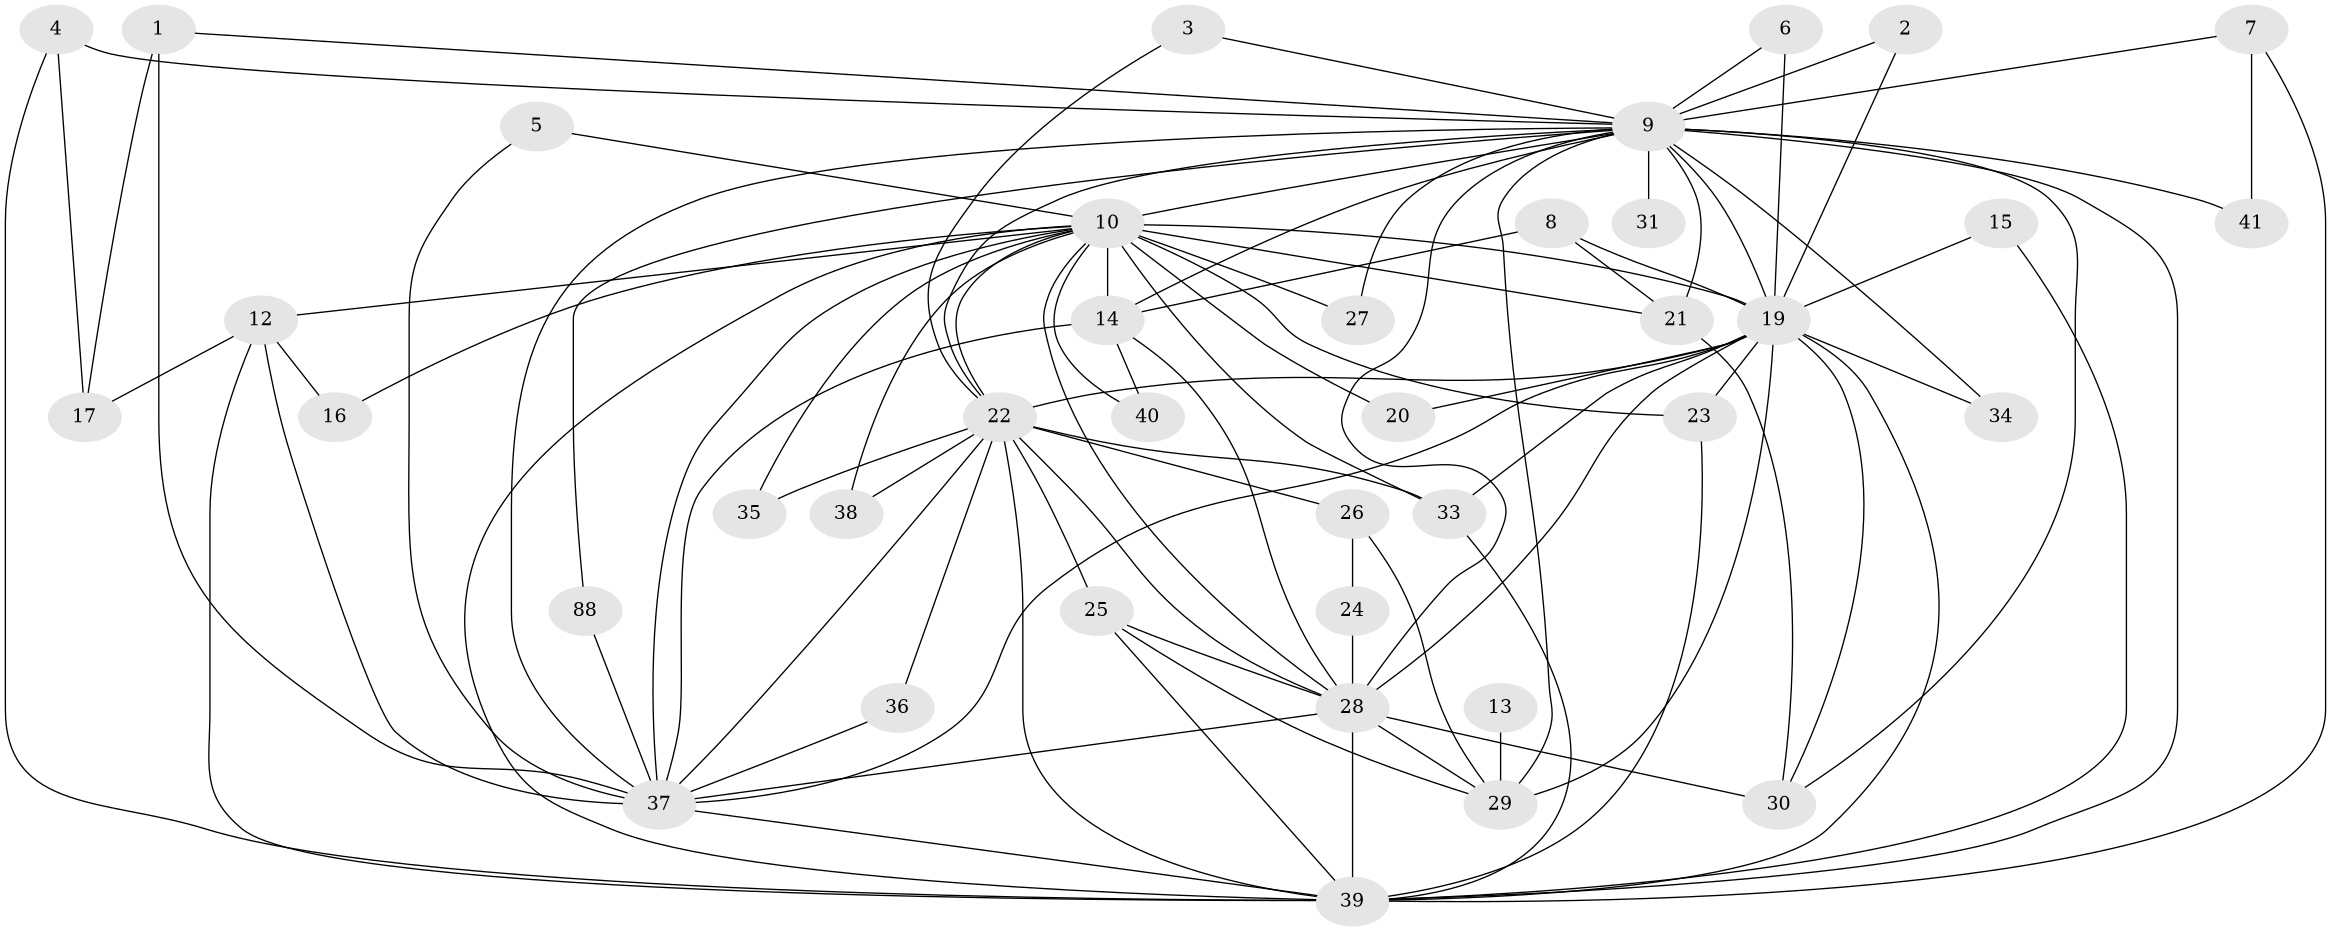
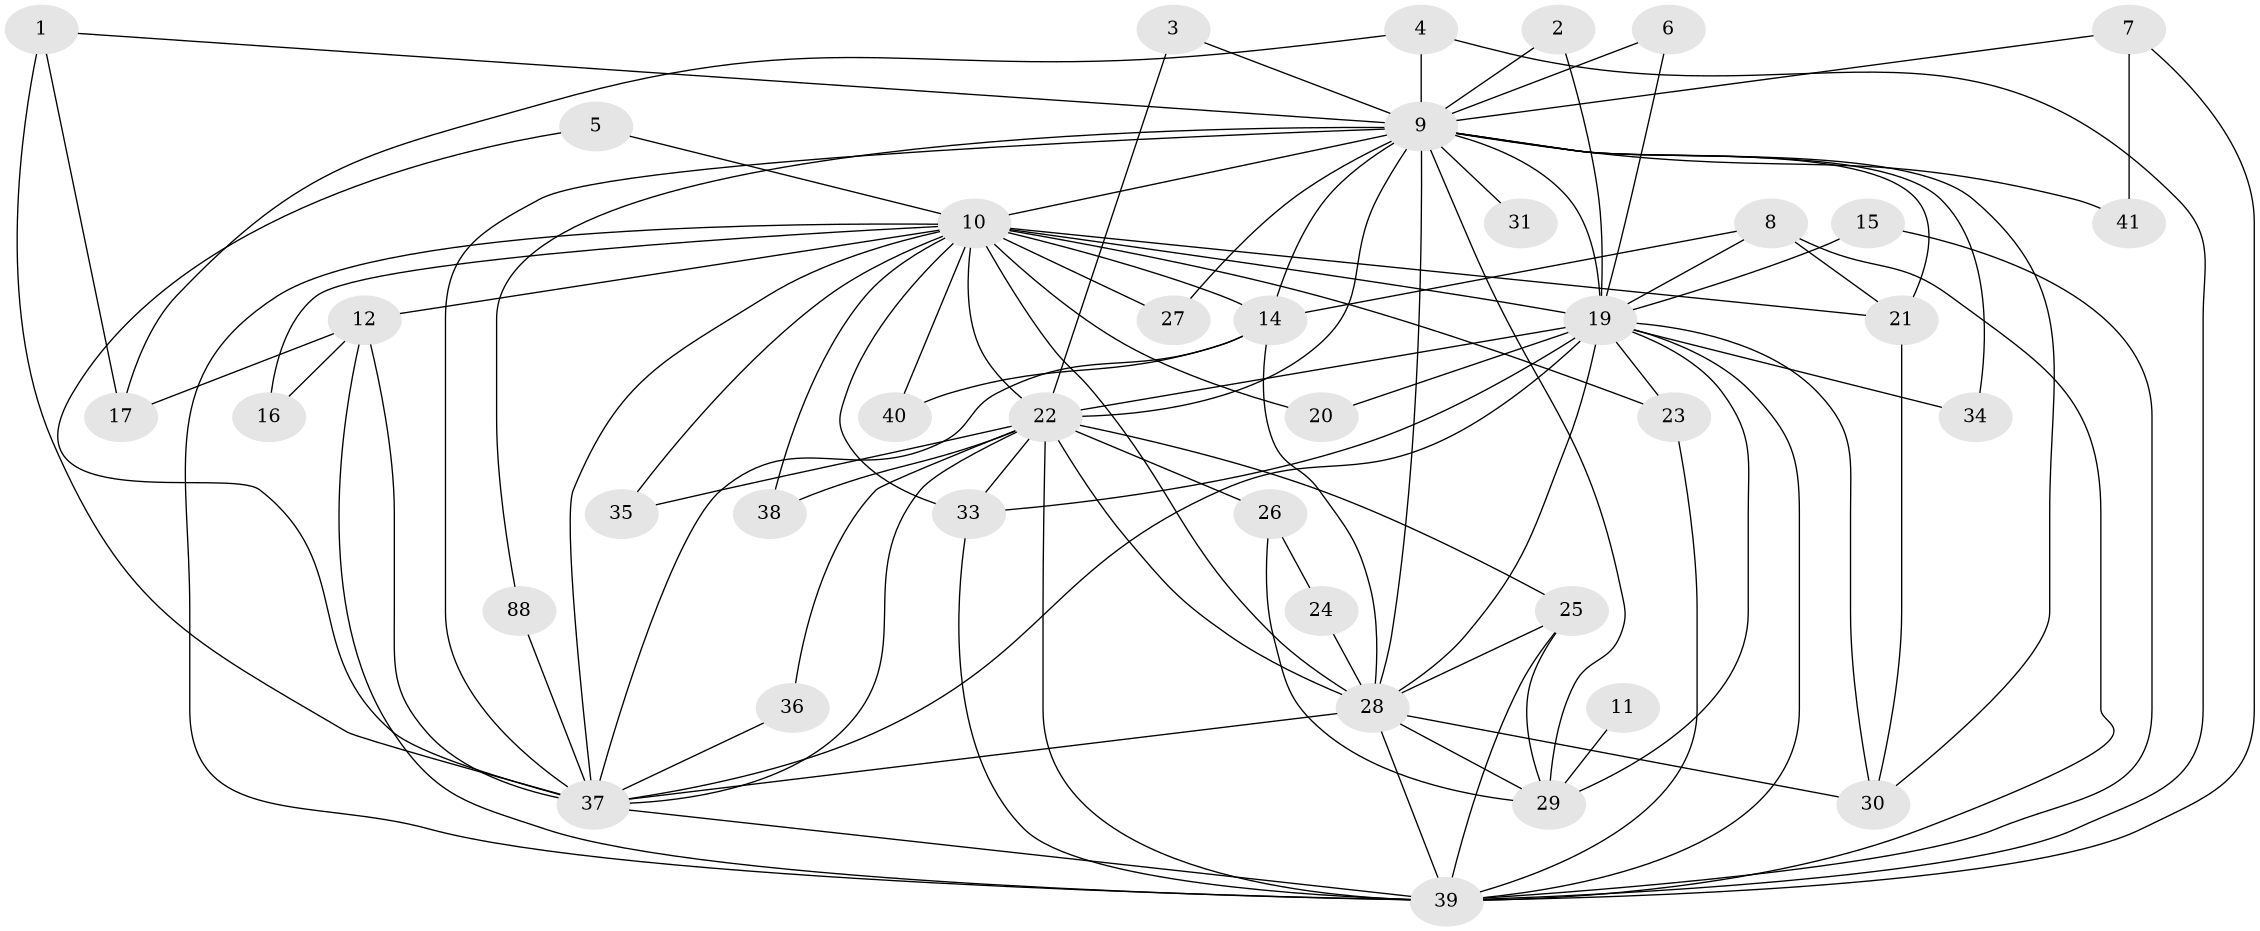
edge "9" -- "39": now "8" -- "39"
node "13": label "13" -> "11"
